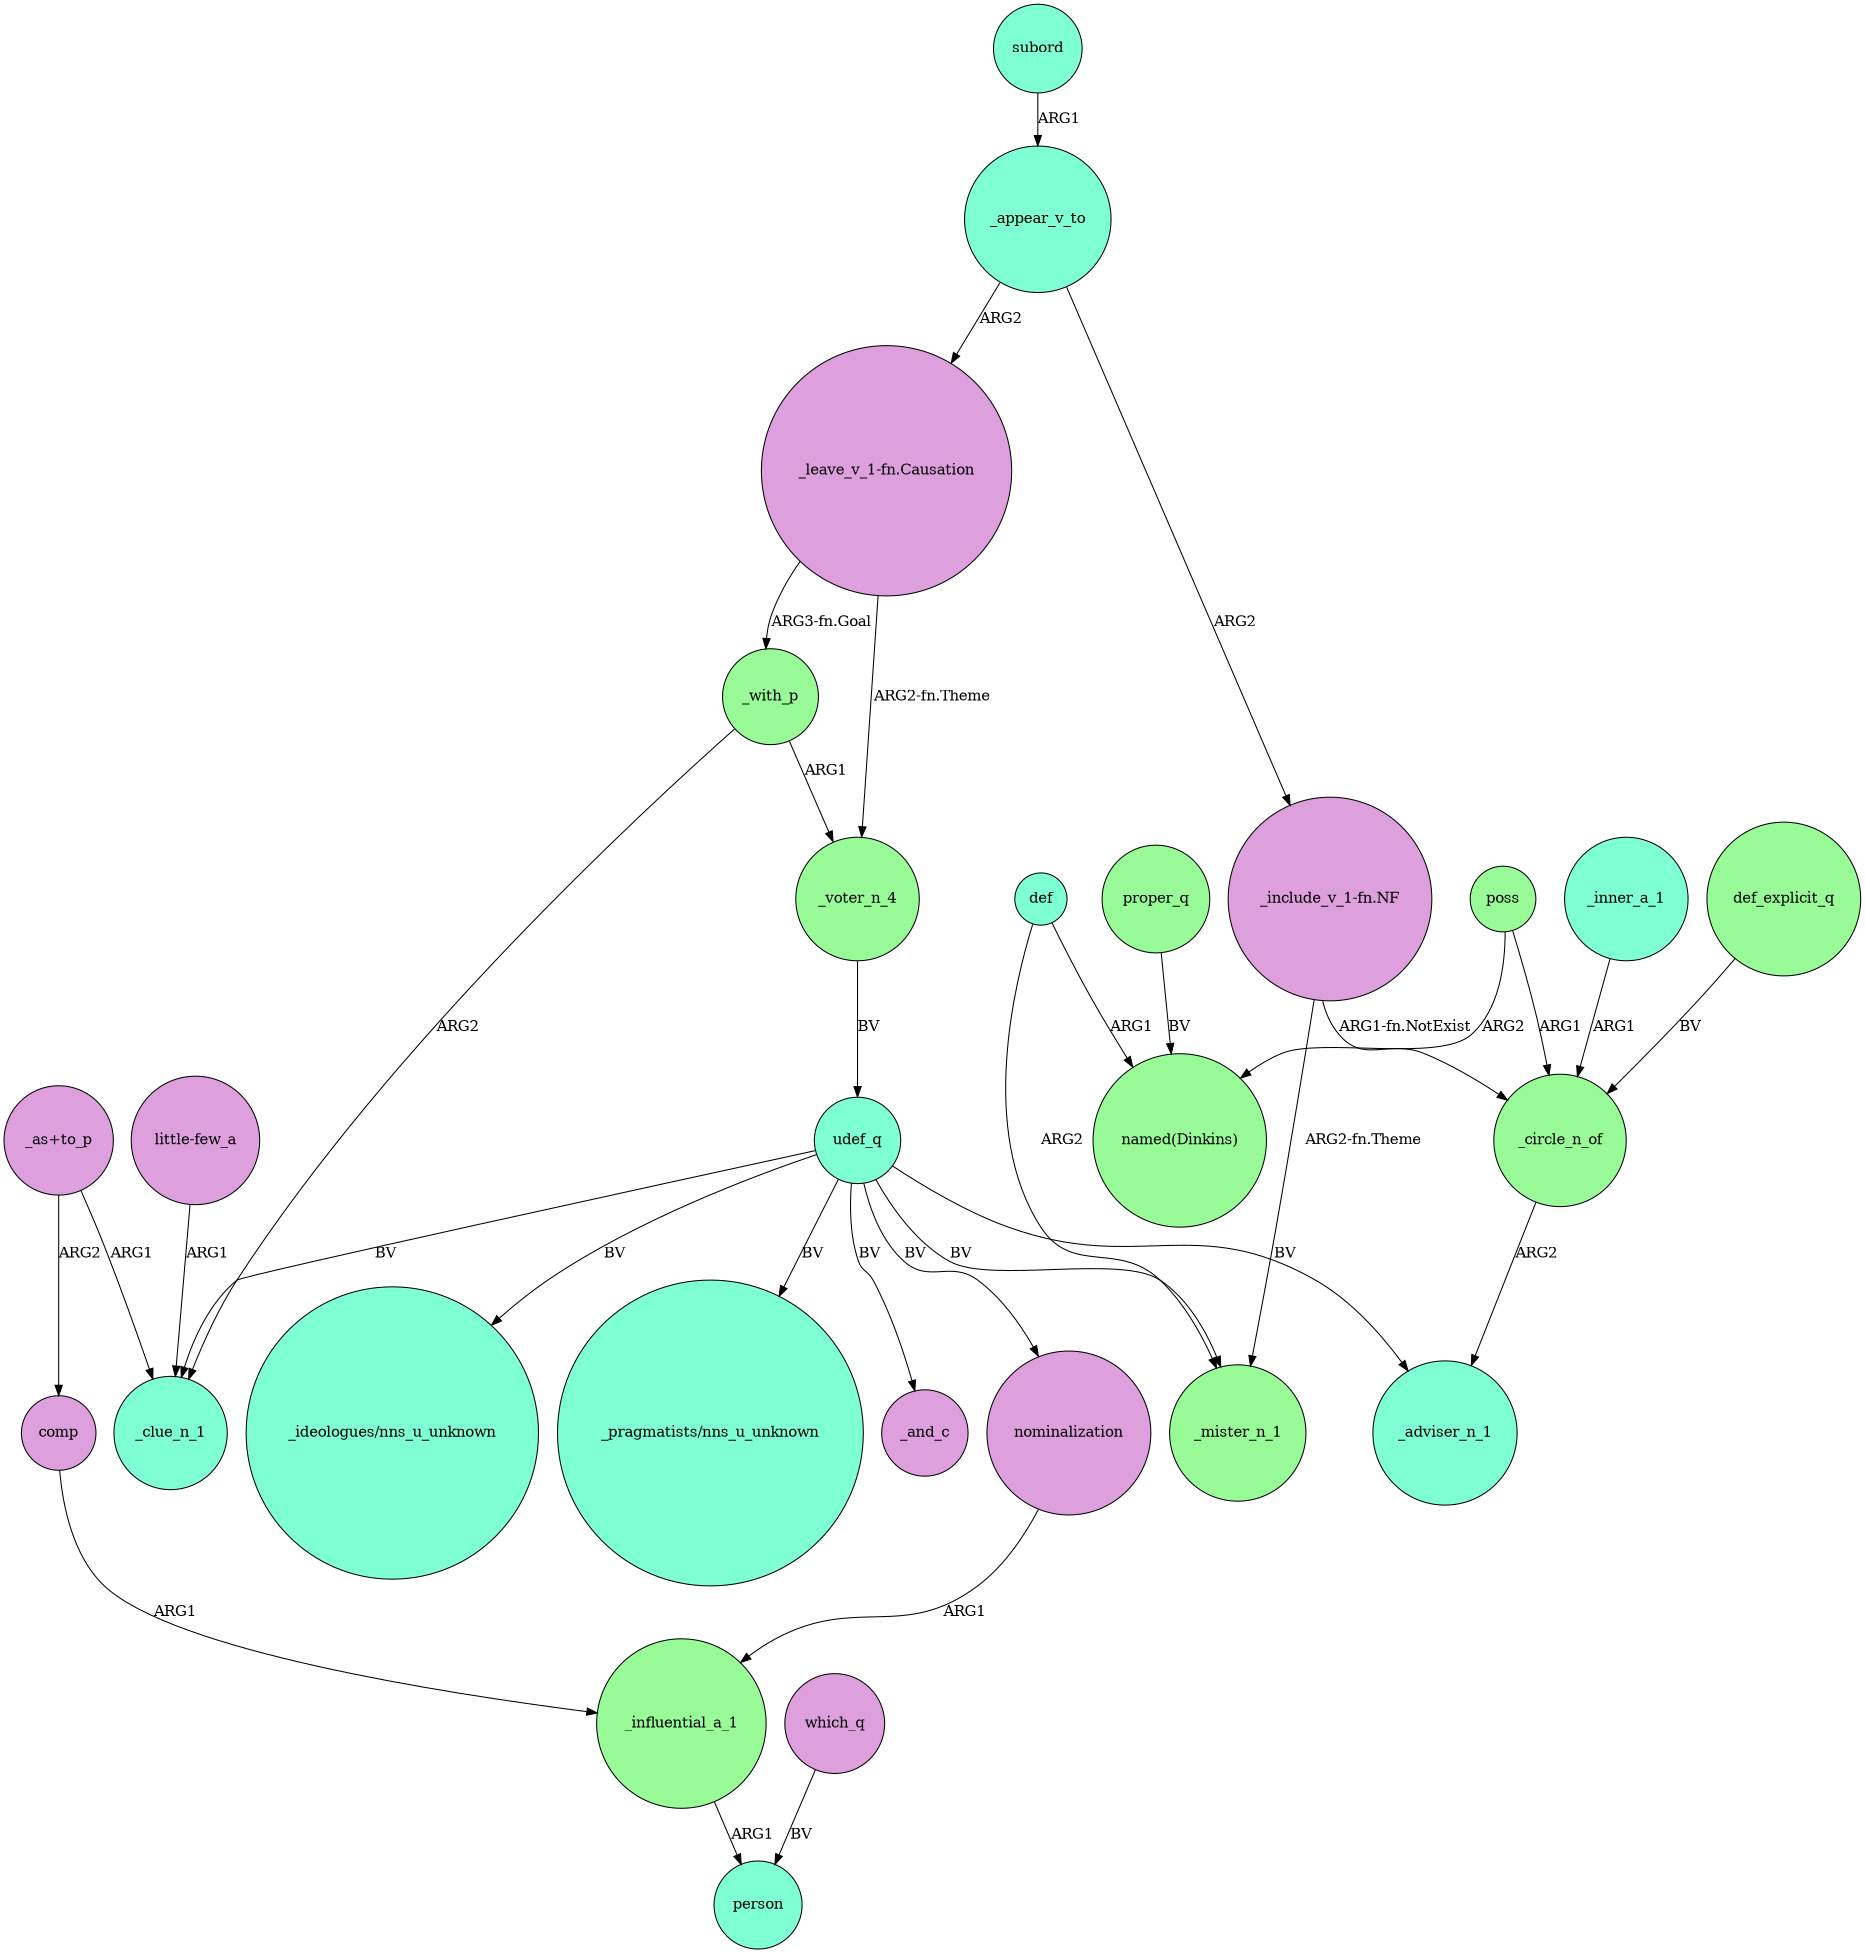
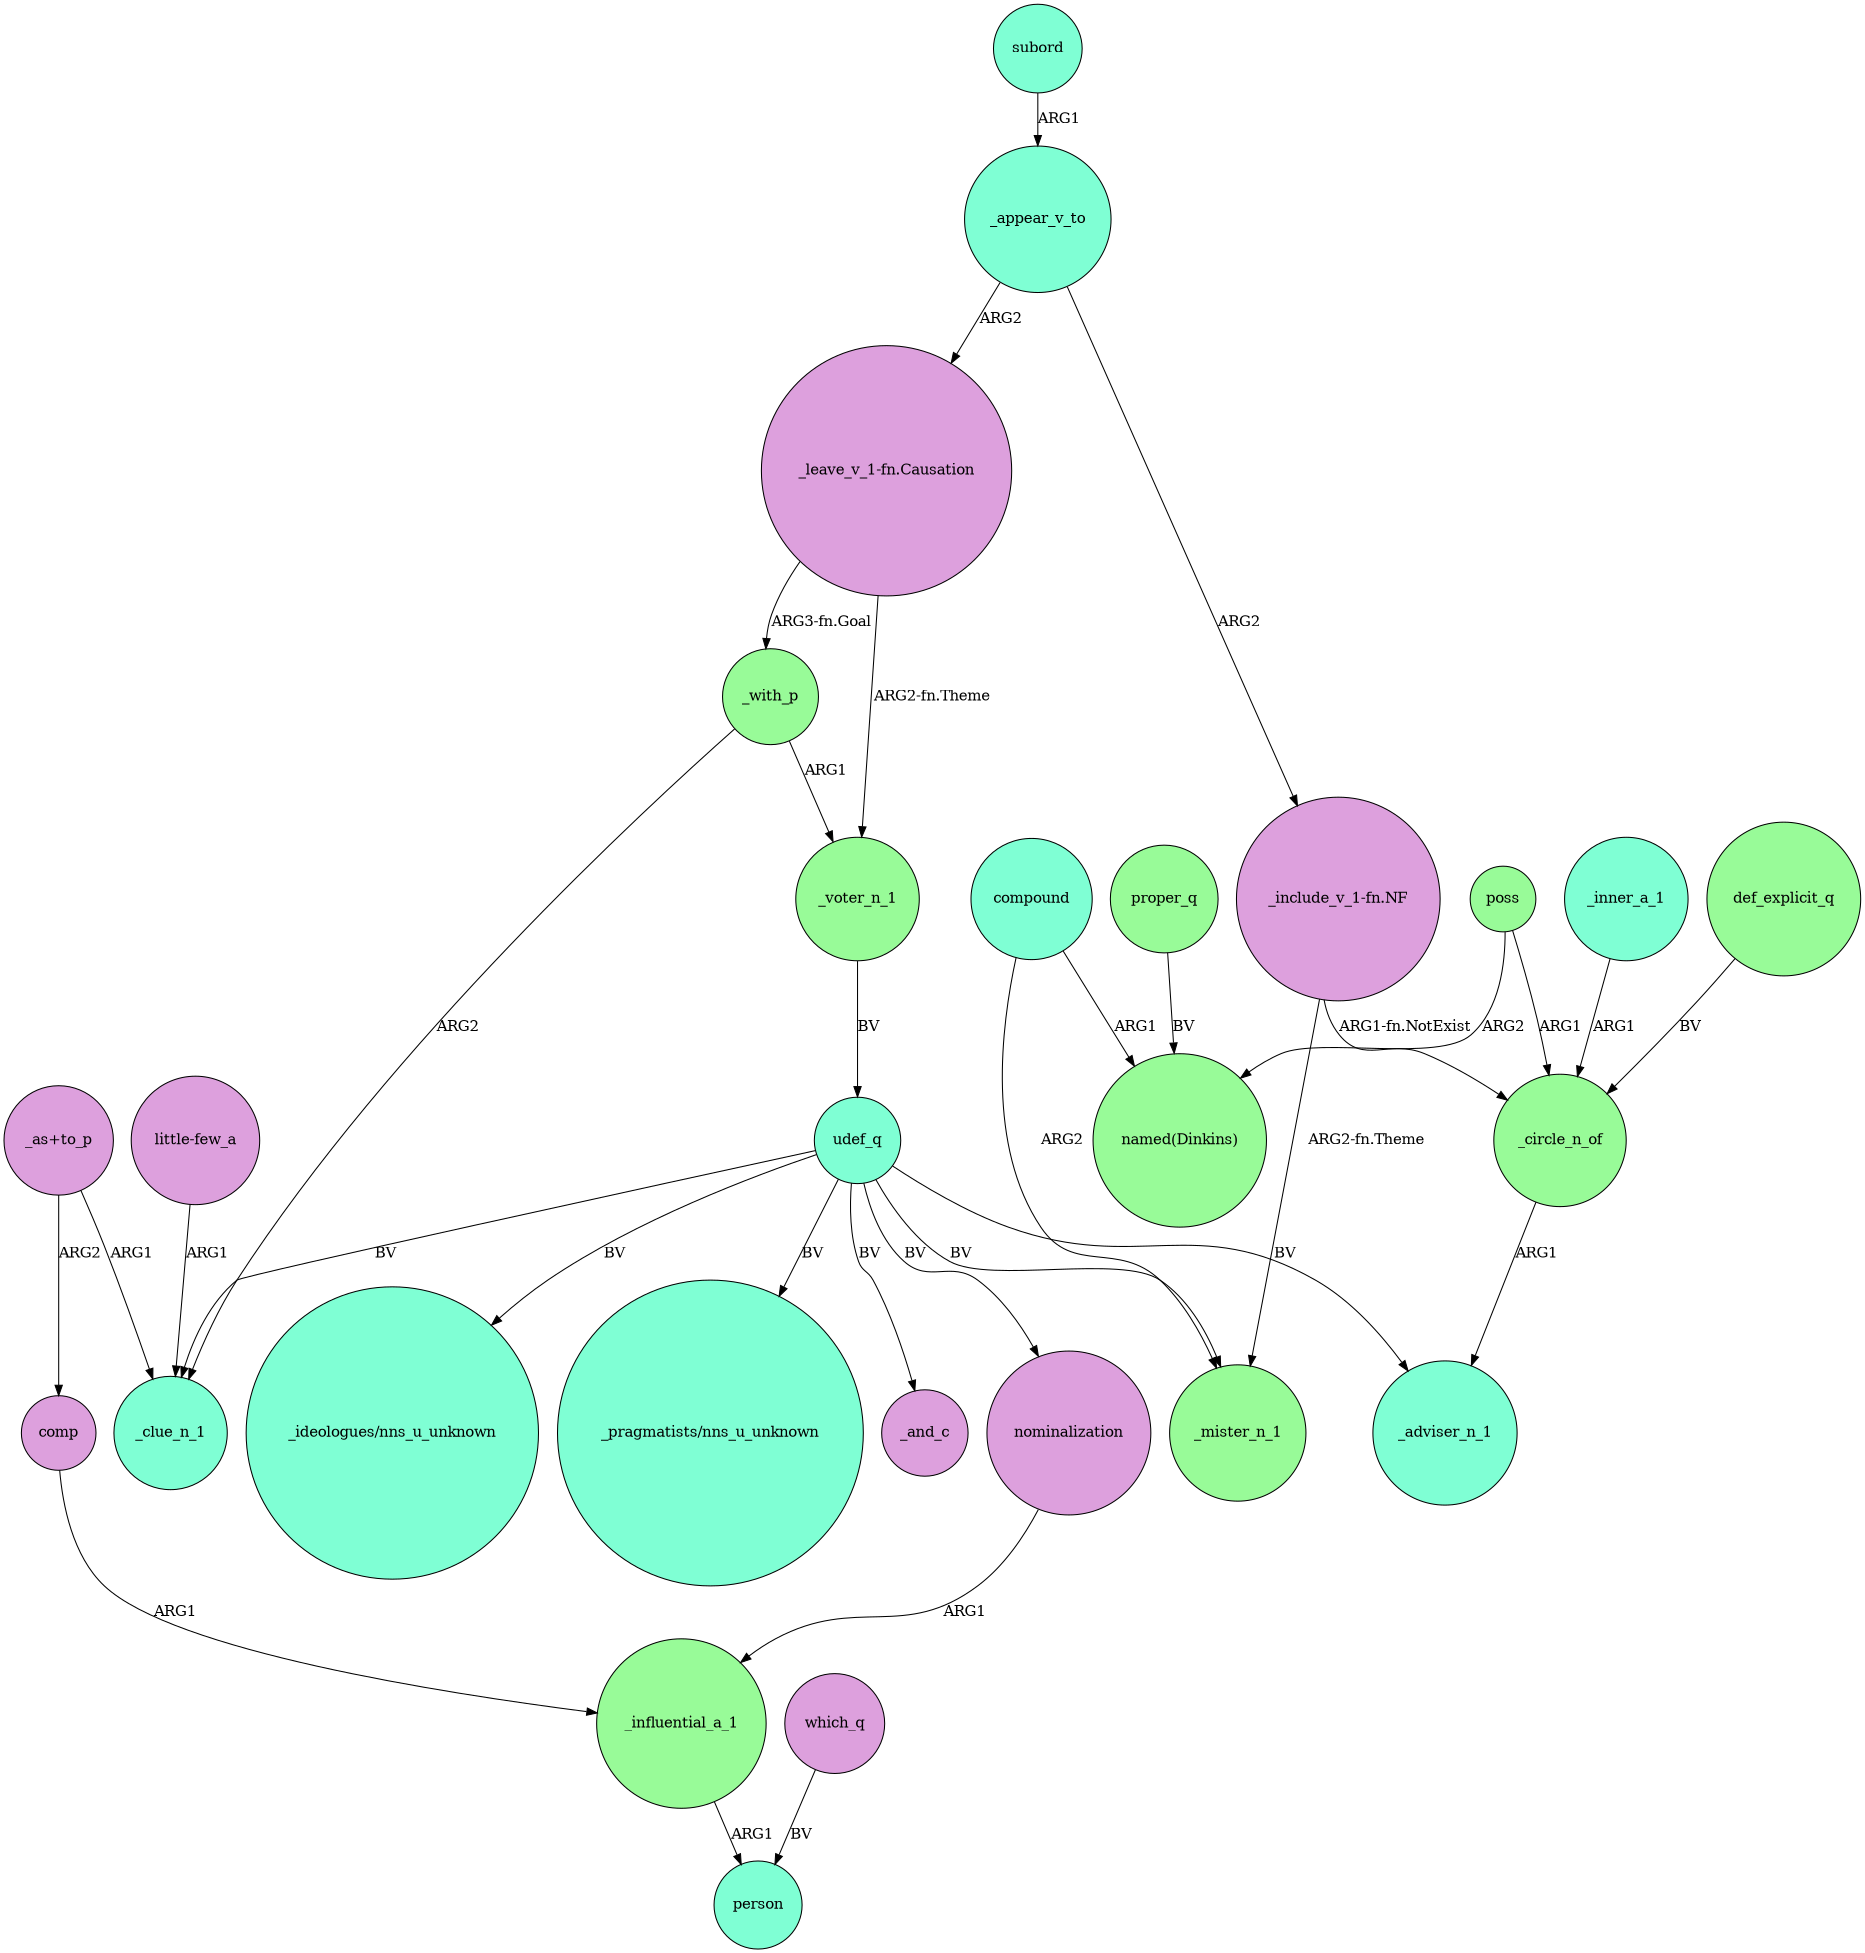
node "_voter_n_4": label "_voter_n_4" -> "_voter_n_1"
node "def": label "def" -> "compound"
edge "_circle_n_of" -> "_adviser_n_1": label "ARG2" -> "ARG1"
